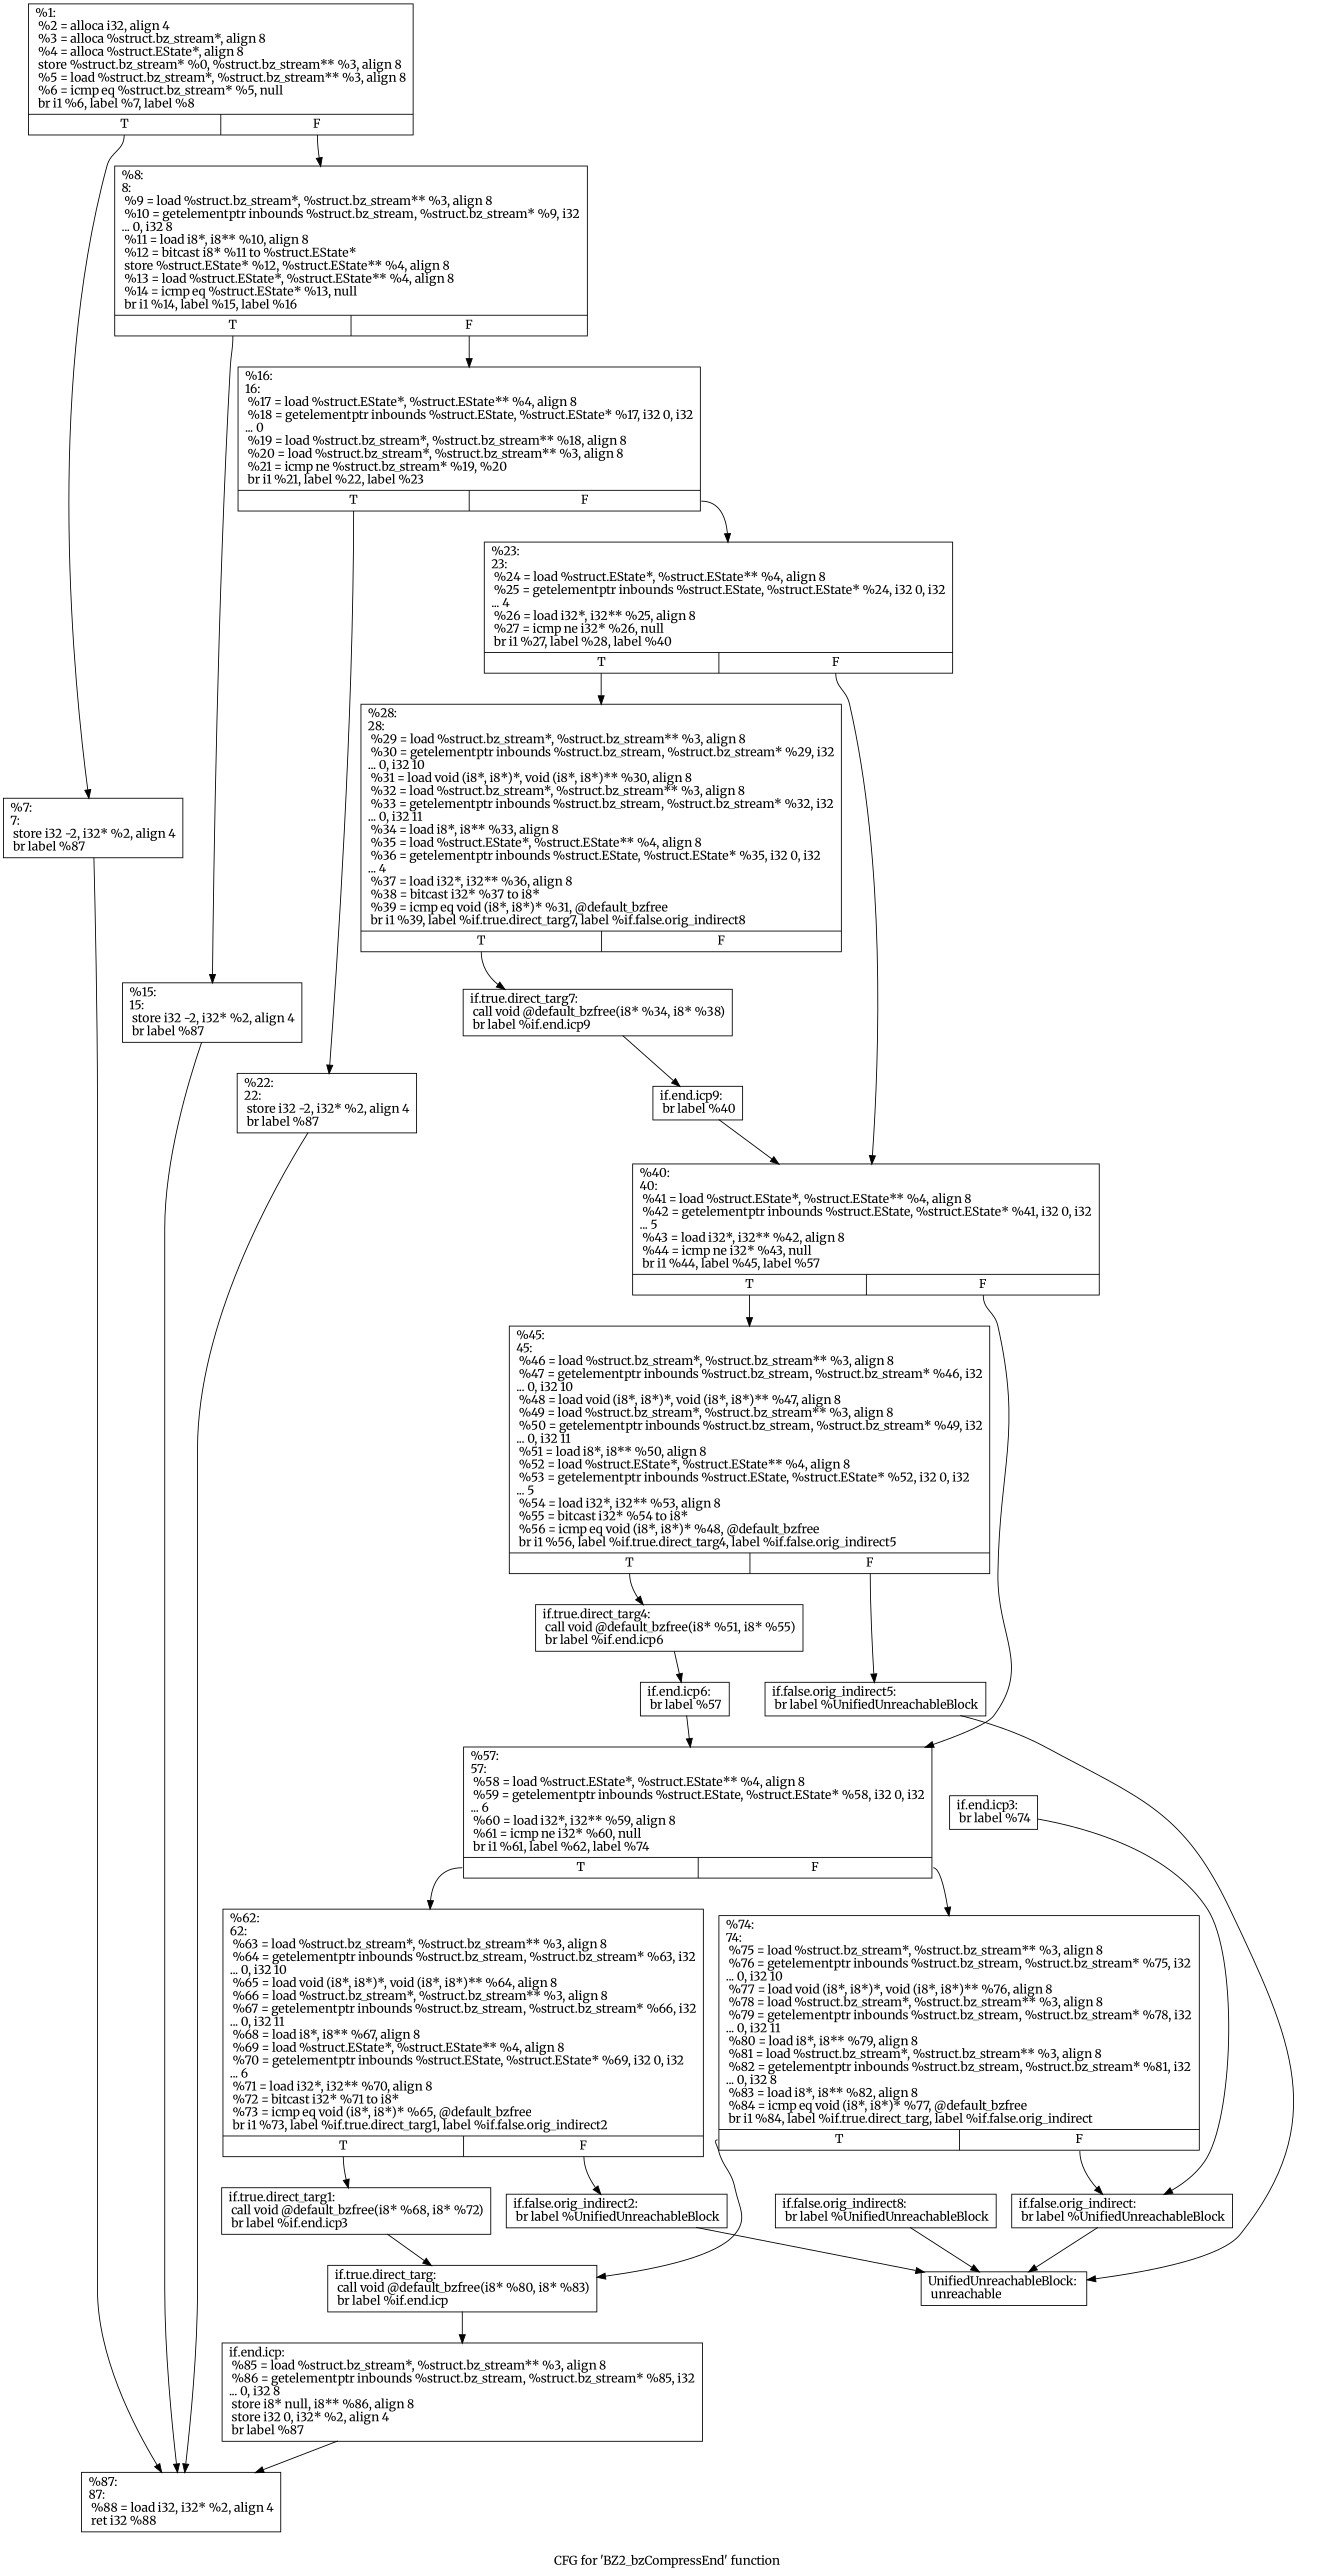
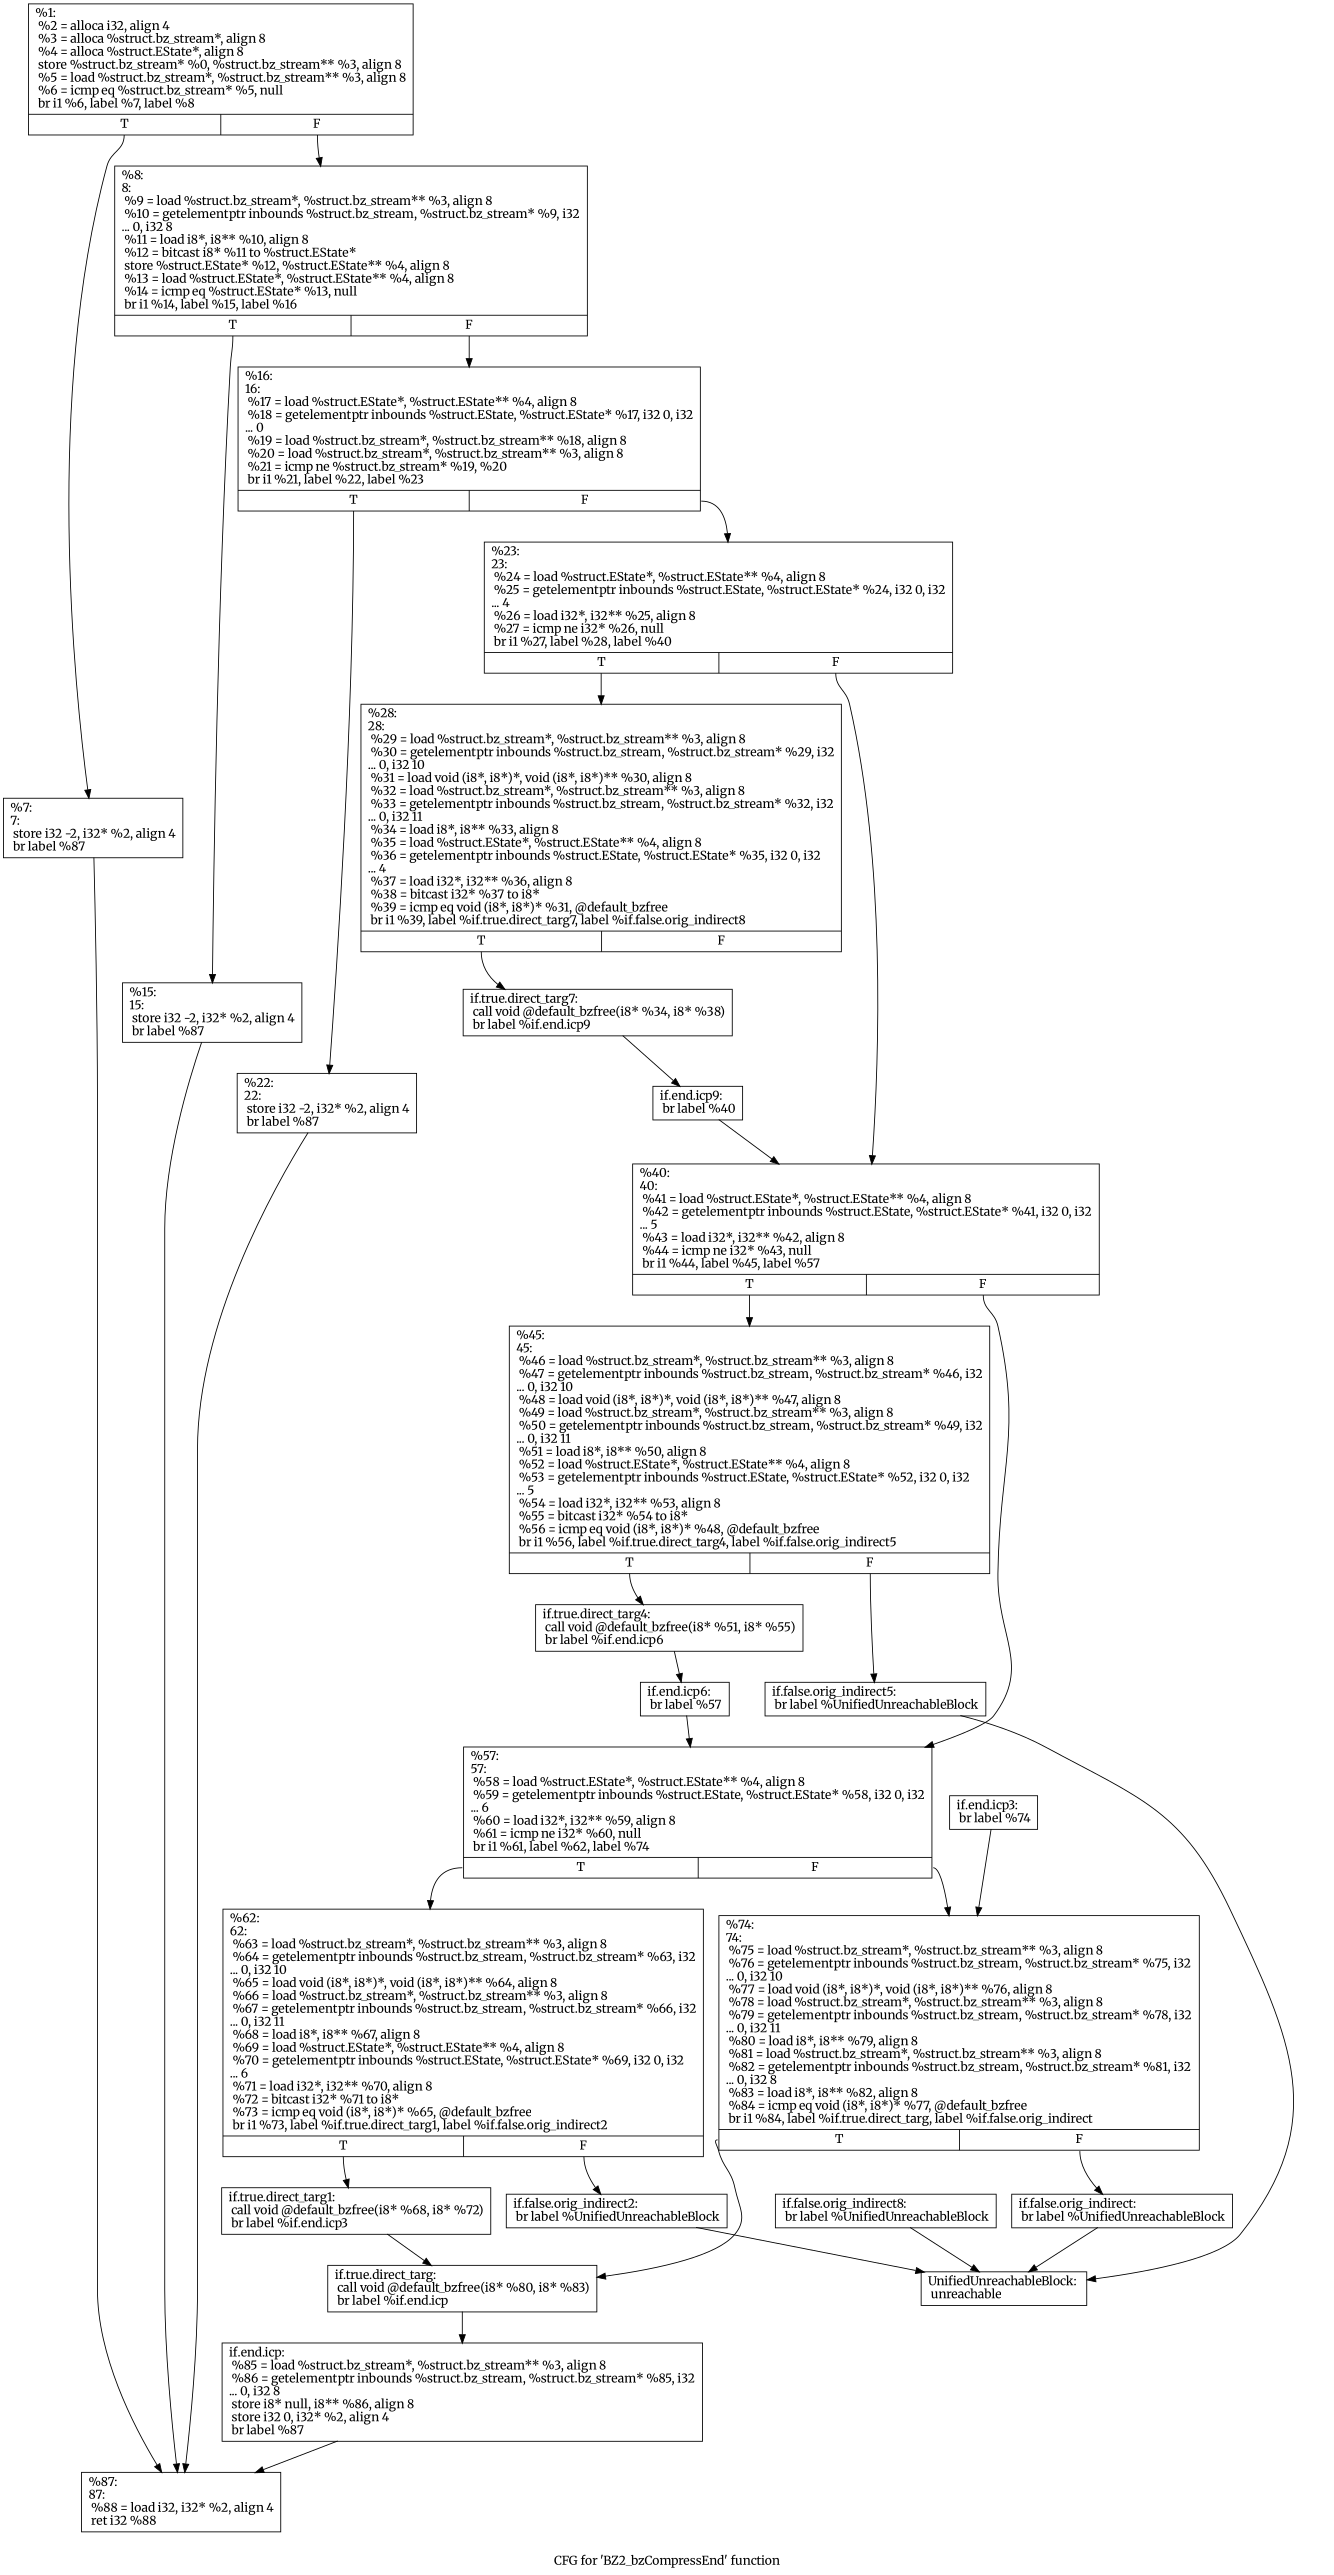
edge "if.end.icp3:" -> "if.false.orig_indirect:": now "if.end.icp3:" -> "%74:"
